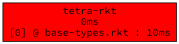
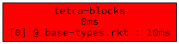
node "tetra-rkt 0ms [0] @ base-types.rkt : 10ms": label "tetra-rkt 0ms [0] @ base-types.rkt : 10ms" -> "tetra-blocks 0ms [0] @ base-types.rkt : 10ms"
